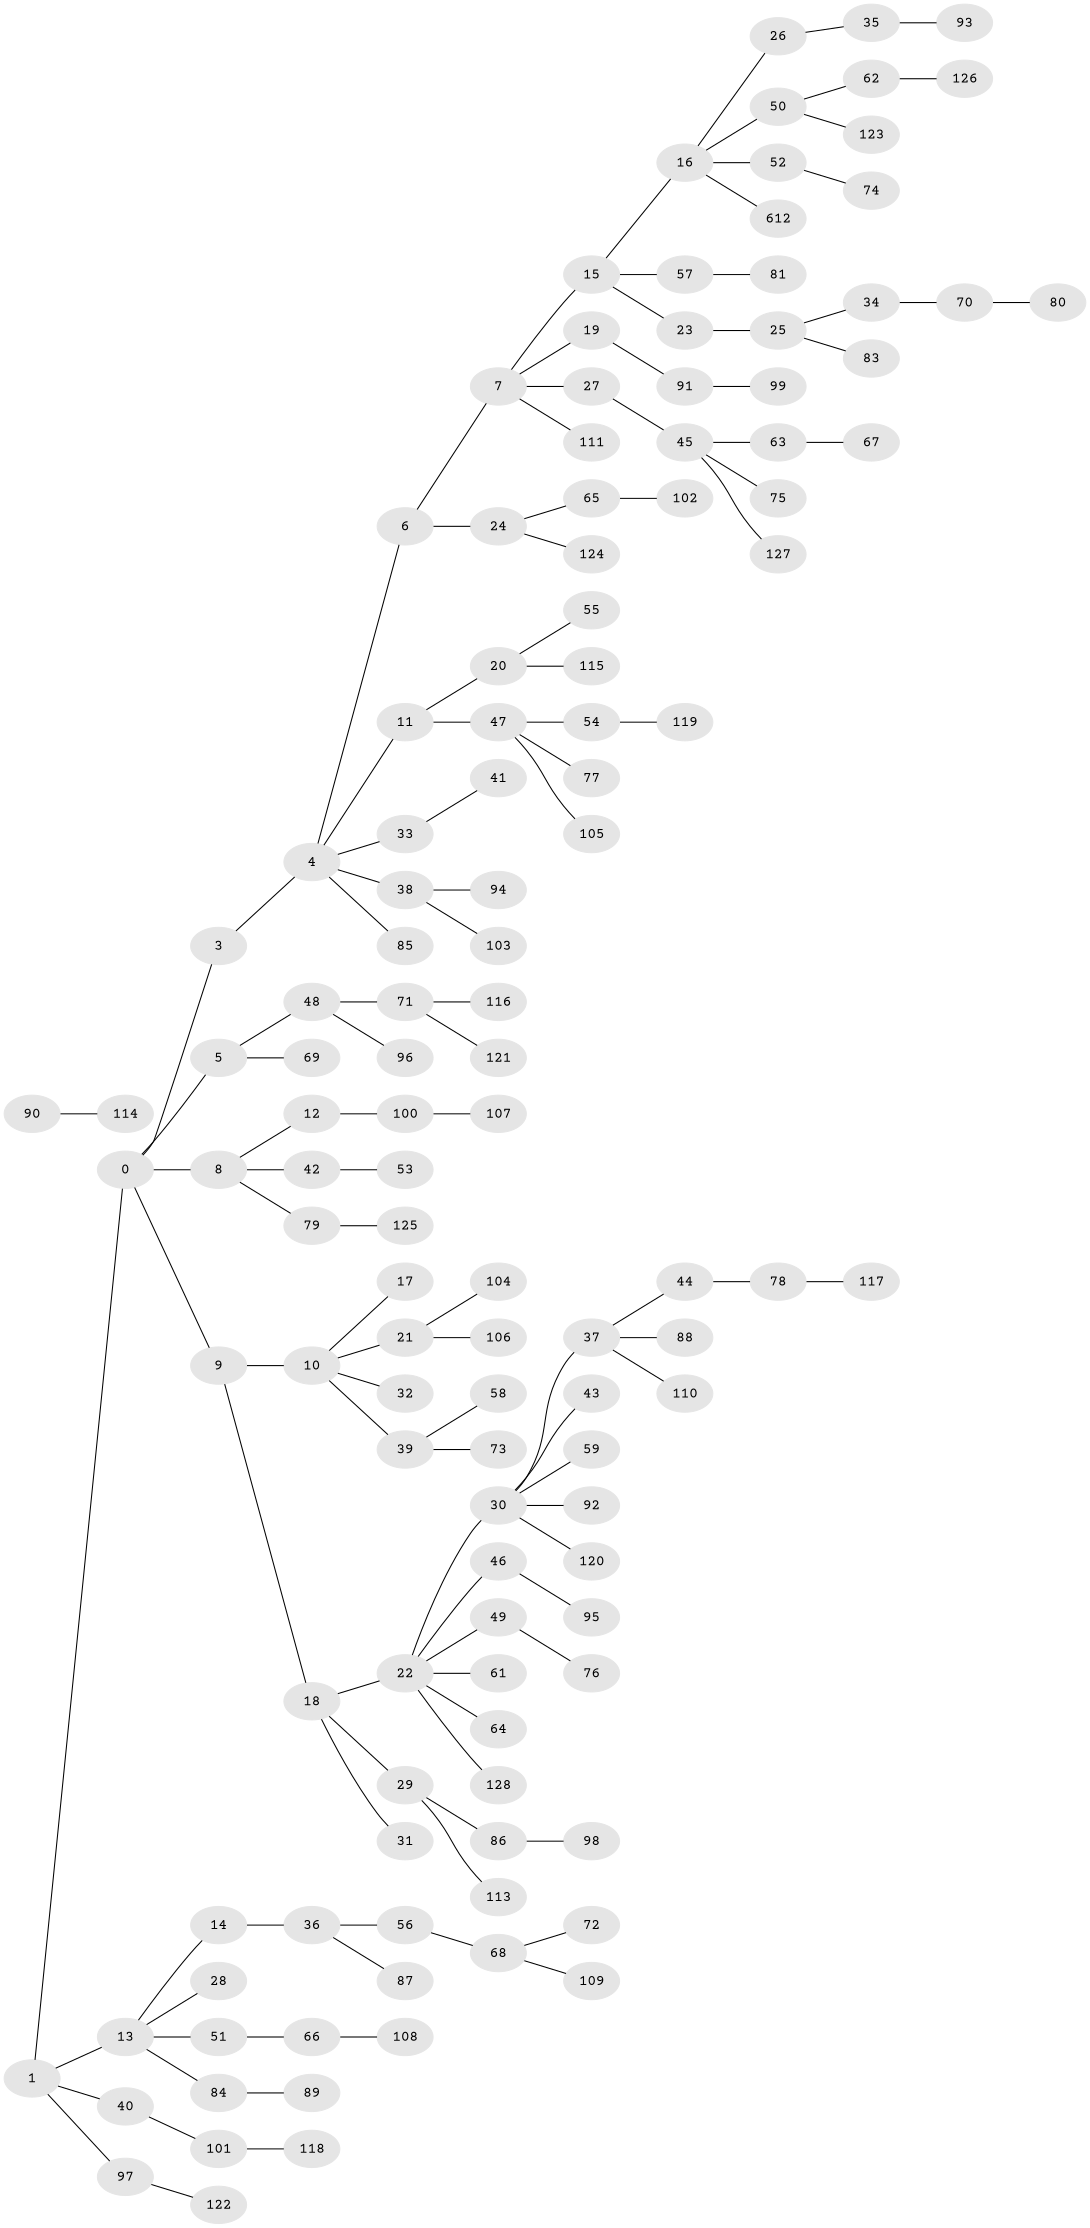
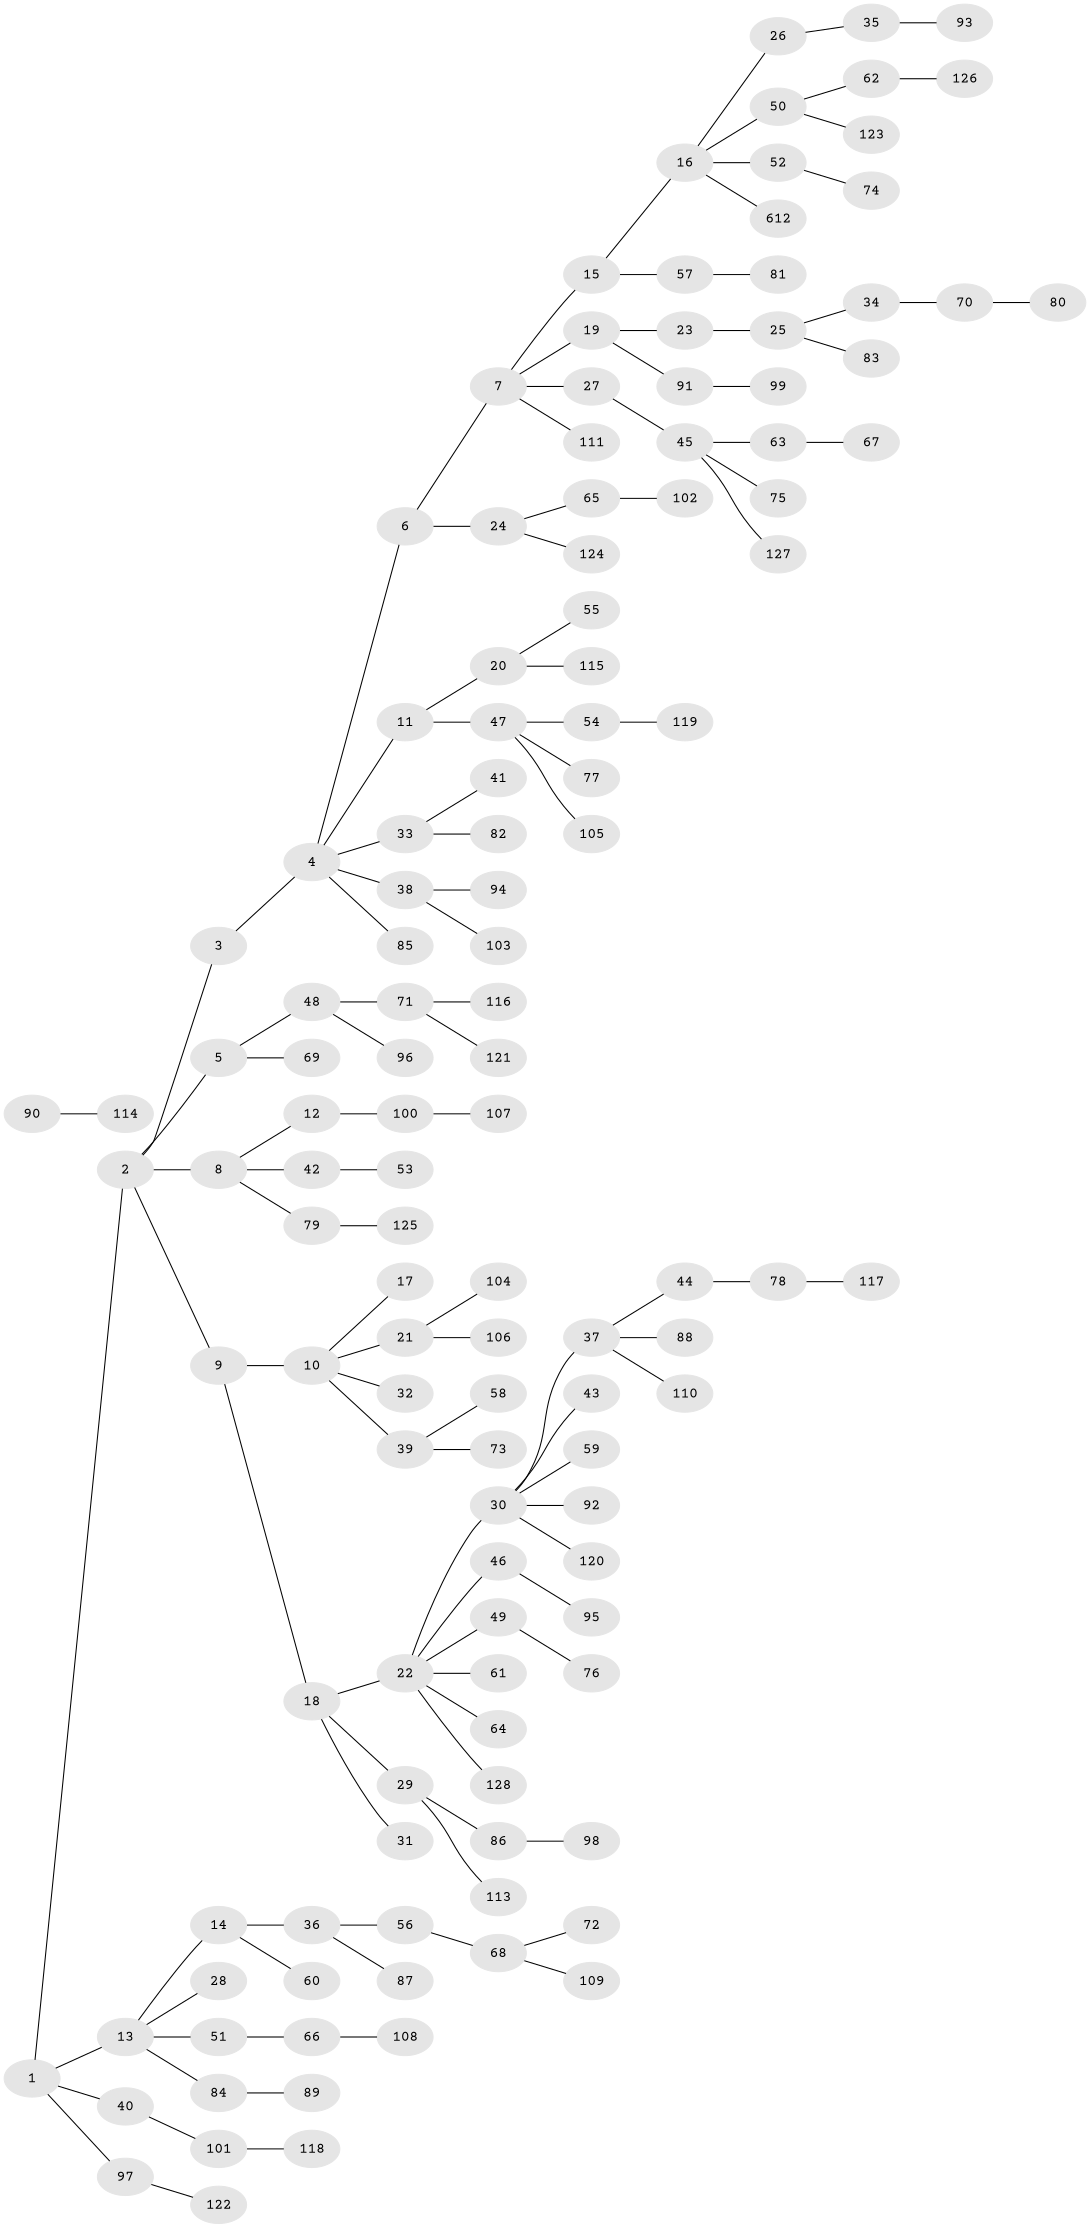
edge "15" -- "23": now "19" -- "23"
node "82": added
node "0": label "0" -> "2"
node "60": added
